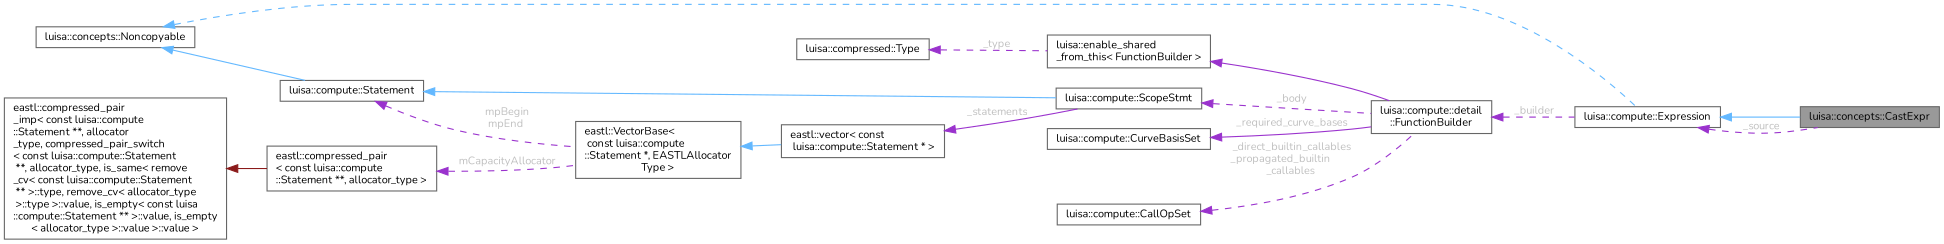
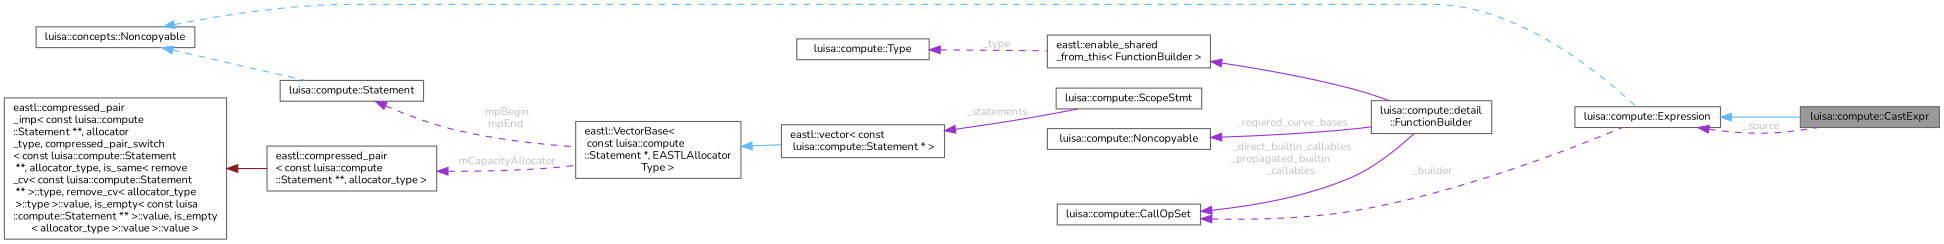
node "luisa::compressed::Type": label "luisa::compressed::Type" -> "luisa::compute::Type"
node "luisa::enable_shared _from_this< FunctionBuilder >": label "luisa::enable_shared _from_this< FunctionBuilder >" -> "eastl::enable_shared _from_this< FunctionBuilder >"
edge "luisa::compute::Statement" -> "luisa::concepts::Noncopyable": style solid -> dashed
edge "luisa::compute::ScopeStmt" -> "luisa::compute::Statement": removed
edge "luisa::compute::detail ::FunctionBuilder" -> "luisa::compute::ScopeStmt": removed, label "_body"
edge "luisa::compute::Expression" -> "luisa::compute::detail ::FunctionBuilder": now "luisa::compute::Expression" -> "luisa::compute::CallOpSet"
node "luisa::concepts::CastExpr": label "luisa::concepts::CastExpr" -> "luisa::compute::CastExpr"
node "luisa::compute::CurveBasisSet": label "luisa::compute::CurveBasisSet" -> "luisa::compute::Noncopyable"
edge "luisa::compute::detail ::FunctionBuilder" -> "luisa::compute::CallOpSet": style dashed -> solid
